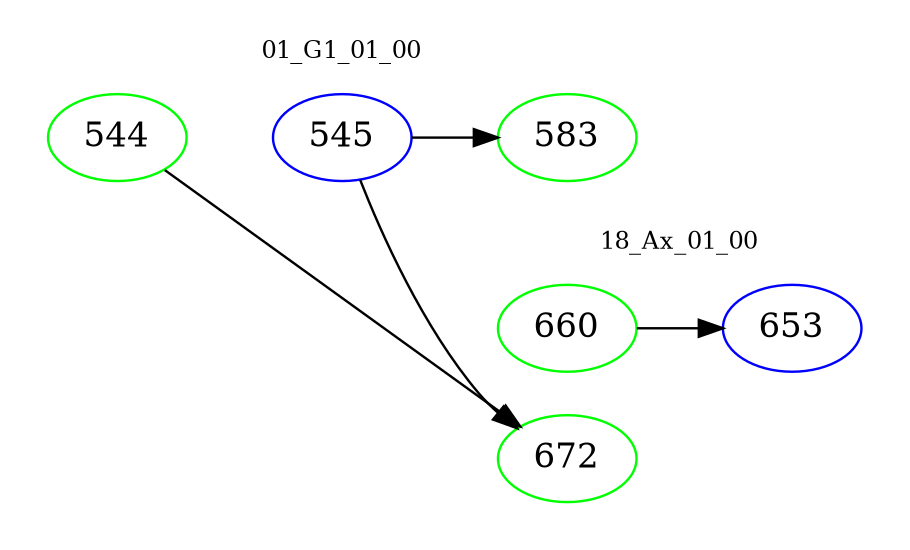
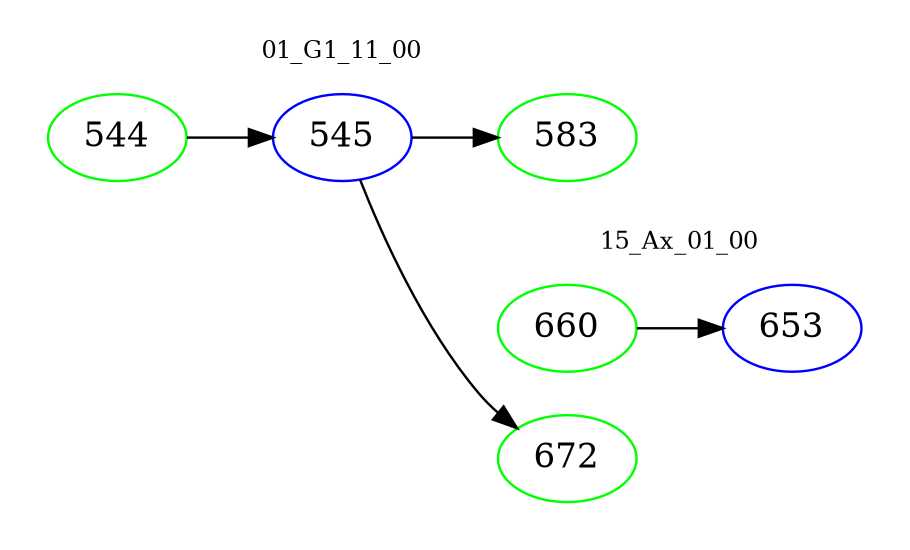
cluster "01_G1_01_00": label "01_G1_01_00" -> "01_G1_11_00"
cluster "18_Ax_01_00": label "18_Ax_01_00" -> "15_Ax_01_00"
edge "544" -> "672": now "544" -> "545"
